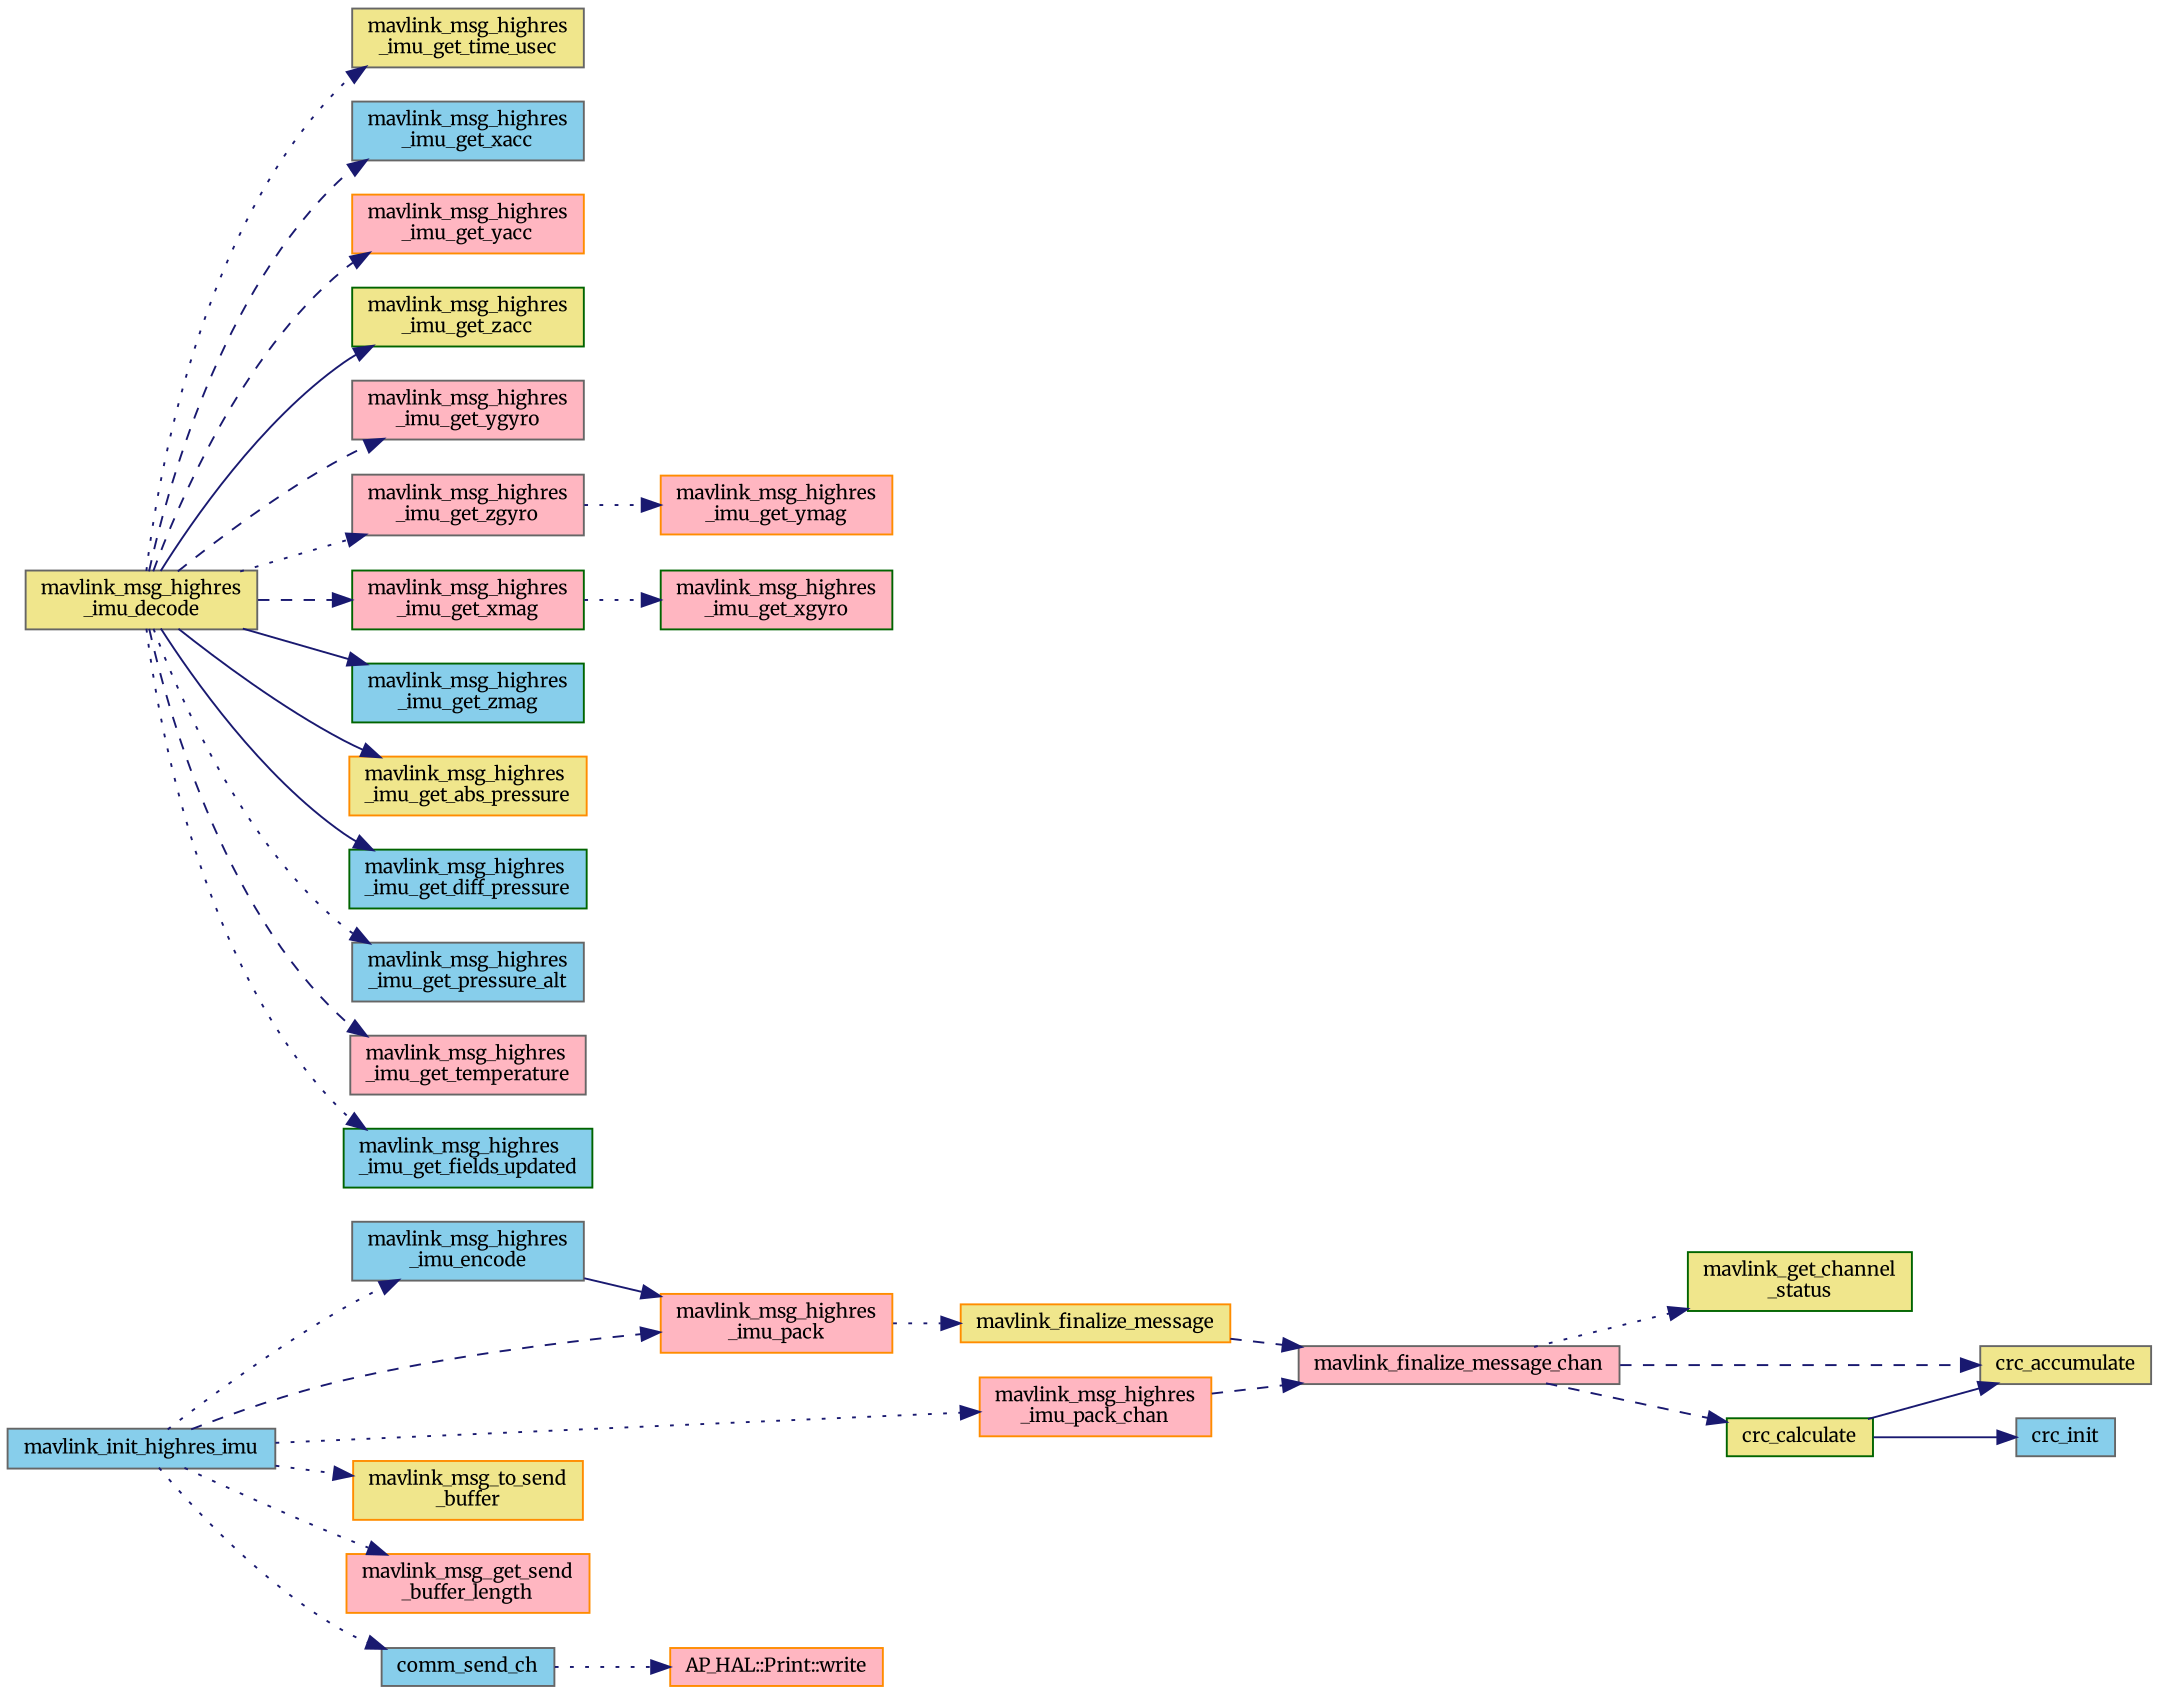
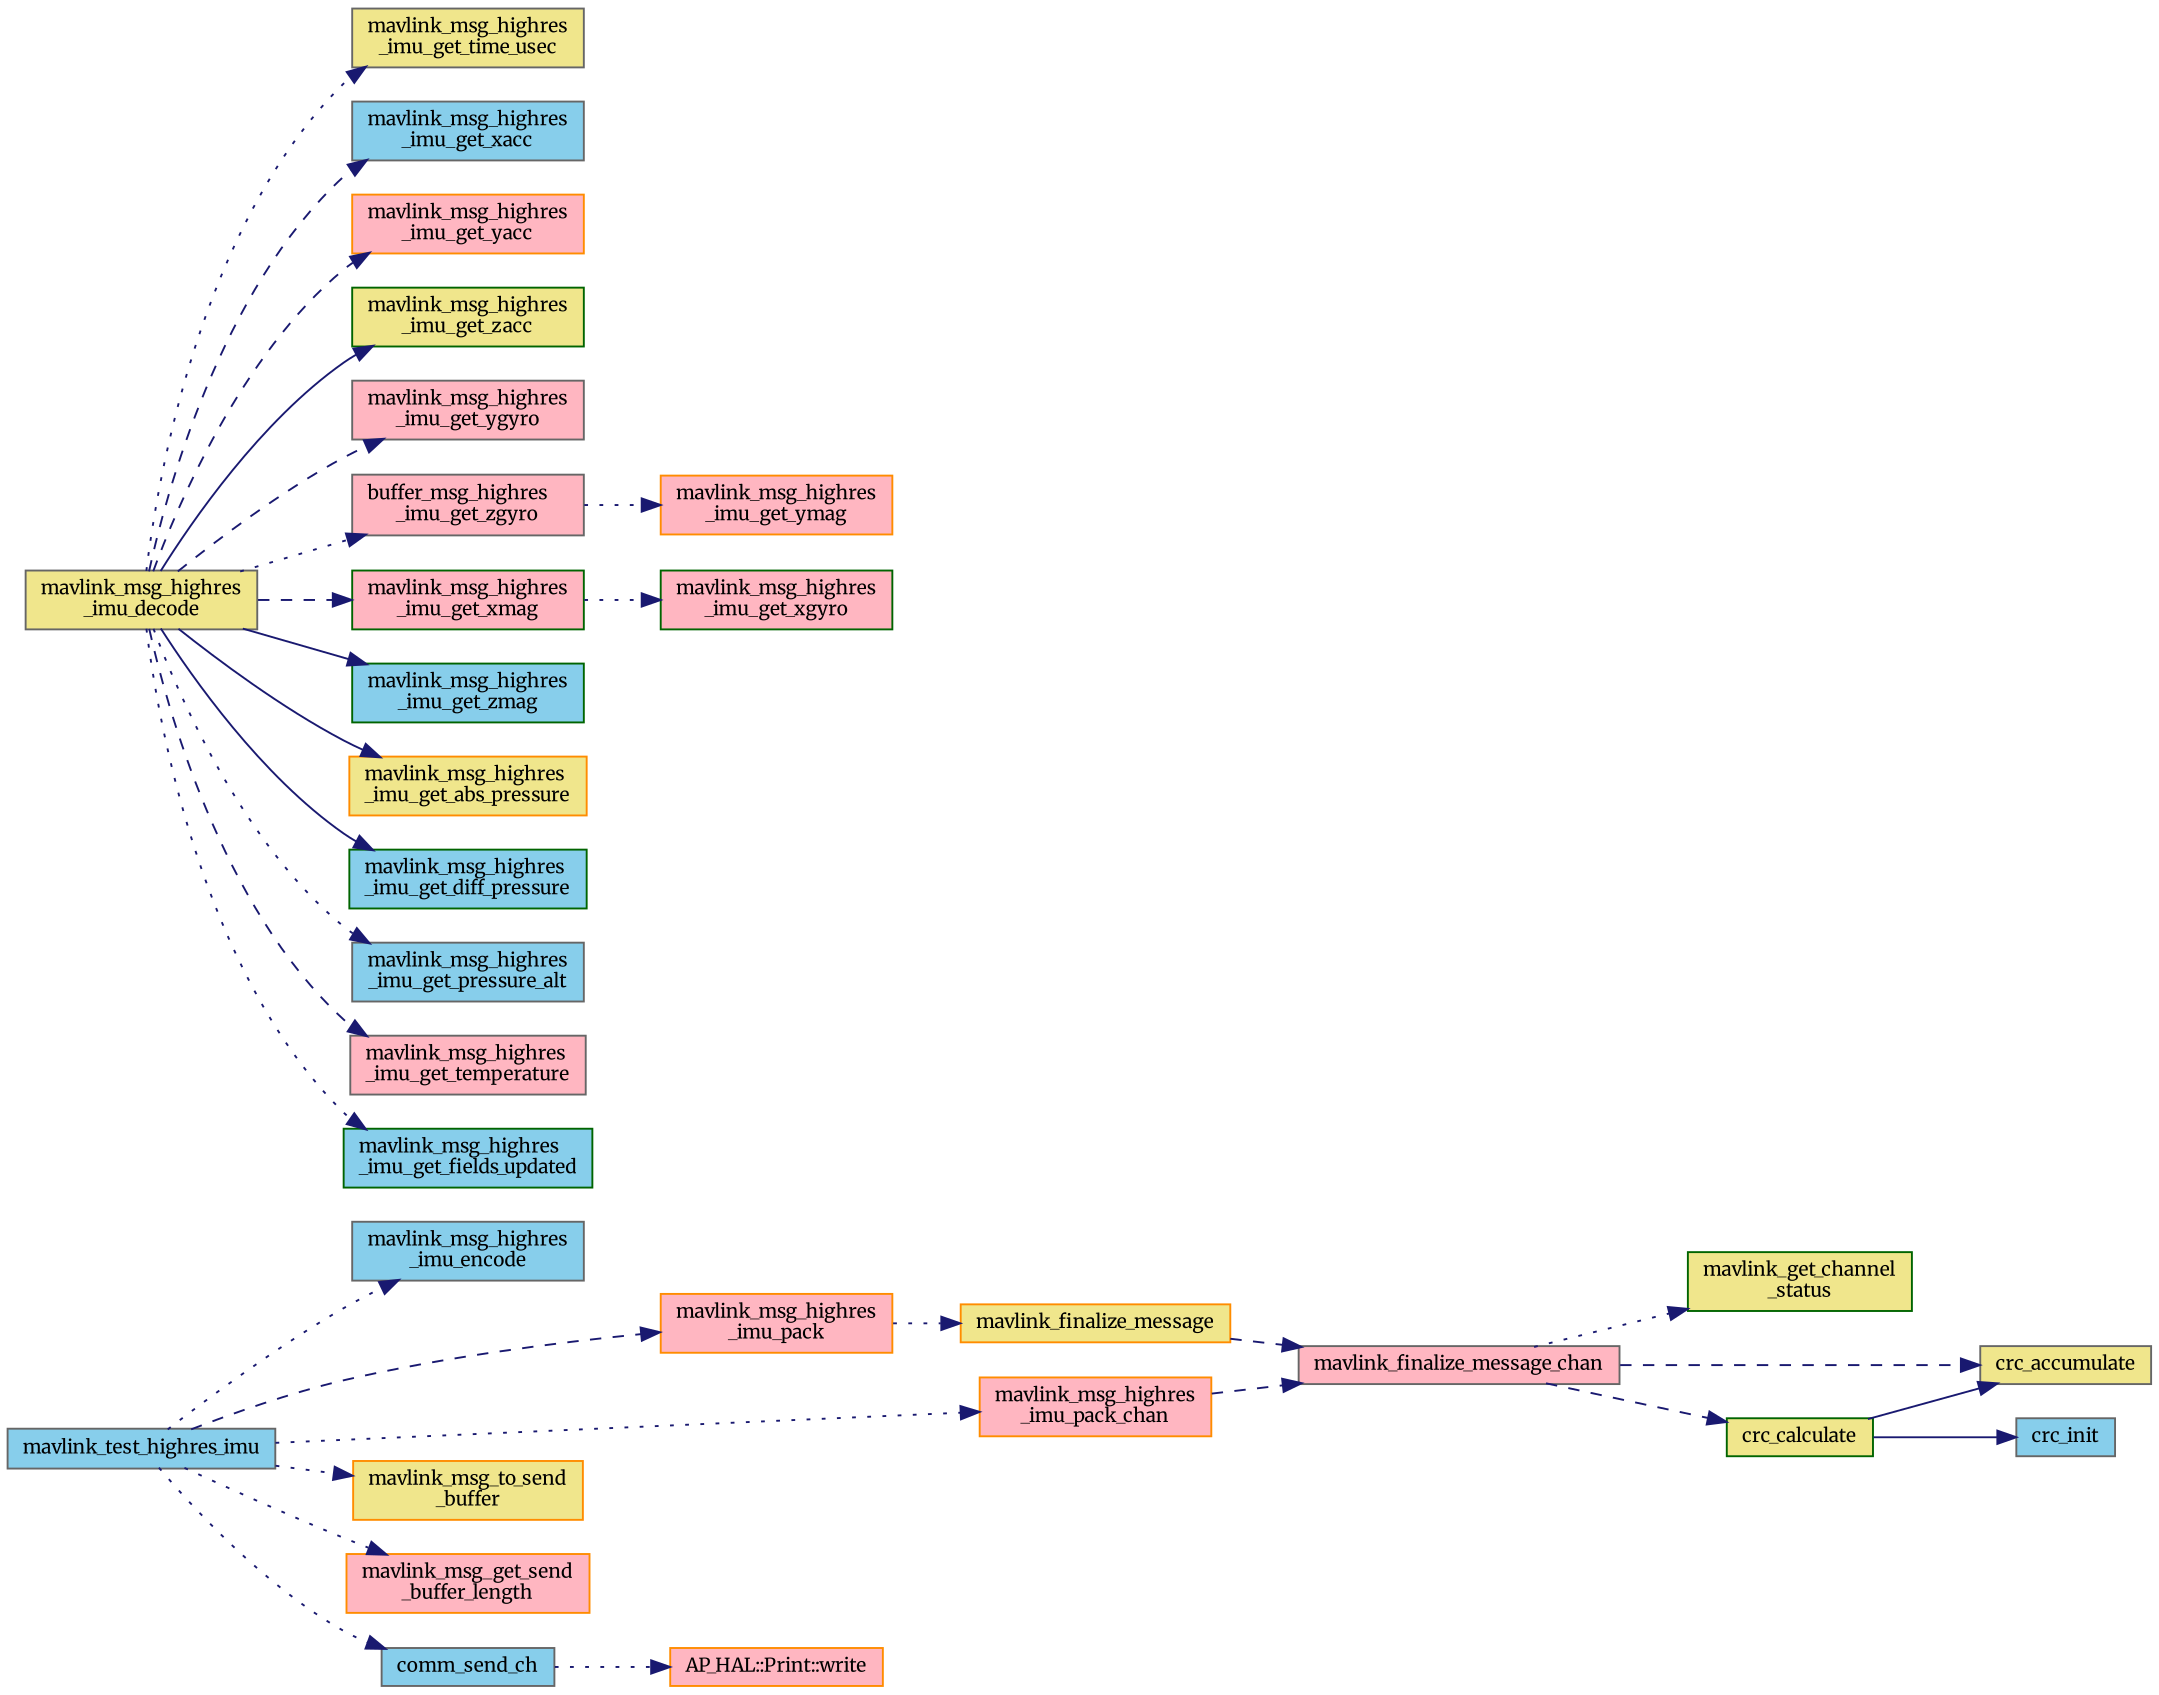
node "mavlink_msg_highres _imu_get_zgyro": label "mavlink_msg_highres _imu_get_zgyro" -> "buffer_msg_highres _imu_get_zgyro"
edge "mavlink_msg_highres _imu_encode" -> "mavlink_msg_highres _imu_pack": removed
node "mavlink_init_highres_imu": label "mavlink_init_highres_imu" -> "mavlink_test_highres_imu"
